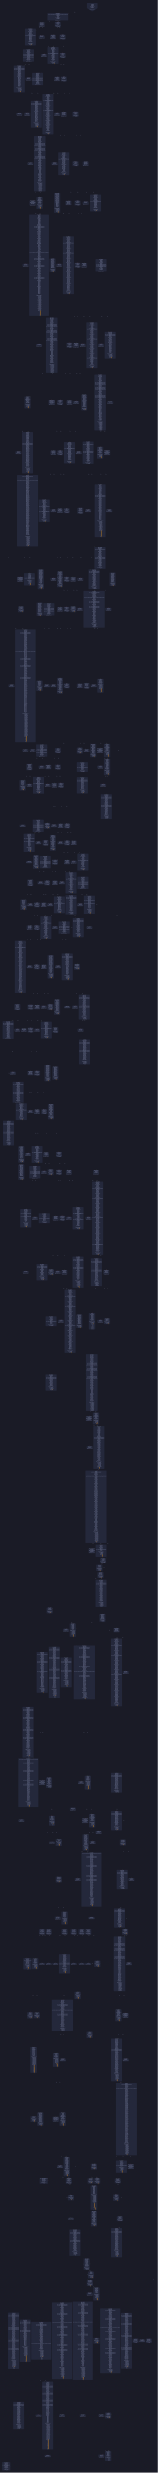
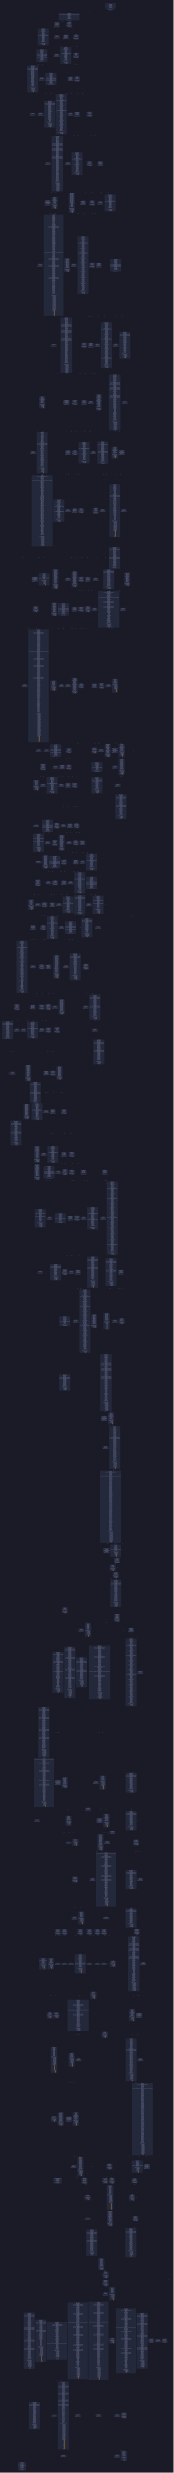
node "[0a0c] JUMPDEST [0a0d] STOP Stack size req: 0, sizeΔ: 0": removed
